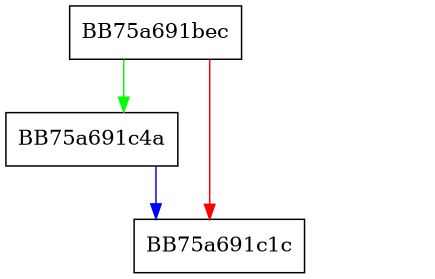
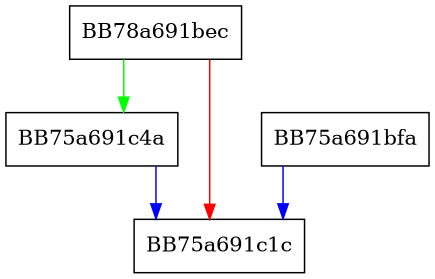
node "BB75a691bec": label "BB75a691bec" -> "BB78a691bec"
node "BB75a691bfa": added
